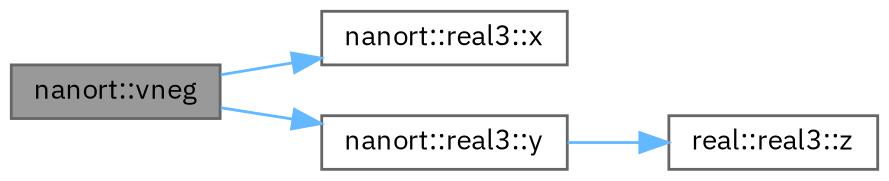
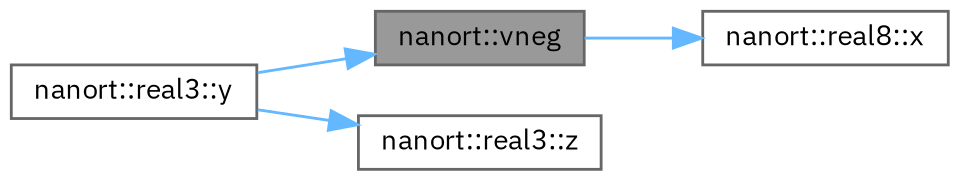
node "nanort::real3::x": label "nanort::real3::x" -> "nanort::real8::x"
edge "nanort::vneg" -> "nanort::real3::y": reversed
node "real::real3::z": label "real::real3::z" -> "nanort::real3::z"
